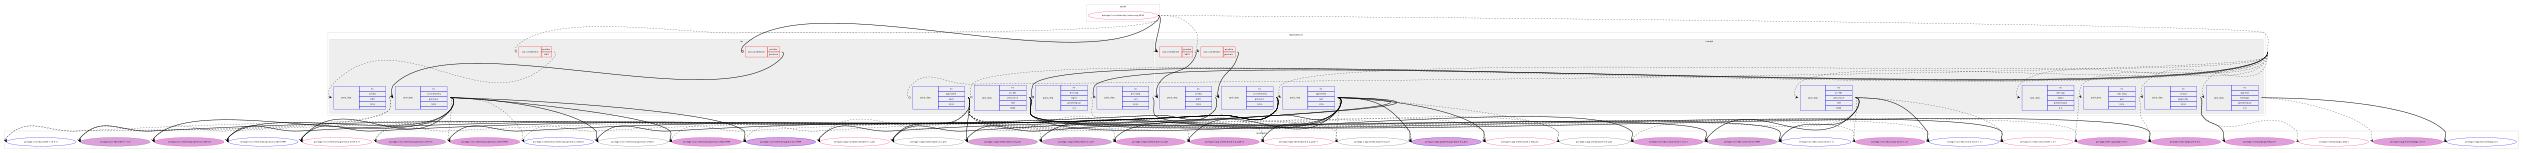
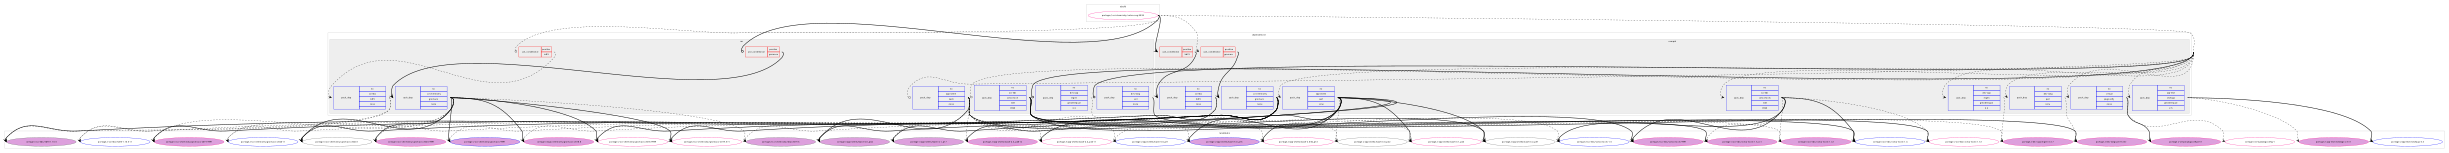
node "portage://sci-chemistry/gromacs-2018.8": label "portage://sci-chemistry/gromacs-2018.8" -> "portage://tags-chemistry/gromacs-2018.8"
node "portage://sci-chemistry/gromacs-2018.9999": color blue -> deeppink
node "portage://sci-chemistry/gromacs-2019.6": label "portage://sci-chemistry/gromacs-2019.6" -> "portage://sci-chemistry/dep-2019.6"
node "portage://chemistry-chemistry/gromacs-2020-r1": label "portage://chemistry-chemistry/gromacs-2020-r1" -> "portage://sci-chemistry/gromacs-2020-r1"
node "portage://app-conditional/bash-3.1_p23": label "portage://app-conditional/bash-3.1_p23" -> "portage://app-shells/bash-3.1_p23"
node "portage://app-shells/bash-4.2_p53": removed
node "portage://app-shells/bash-5.0_p11": color gray40 -> blue
node "portage://app-greaterequal/bash-5.0_p16": label "portage://app-greaterequal/bash-5.0_p16" -> "portage://app-shells/bash-5.0_p16"
node "portage://sci-libs/votca-tools-9999": color gray40 -> deeppink
node "portage://sci-libs/votca-tilde-1.5.1": label "portage://sci-libs/votca-tilde-1.5.1" -> "portage://sci-libs/votca-tools-1.5.1"
